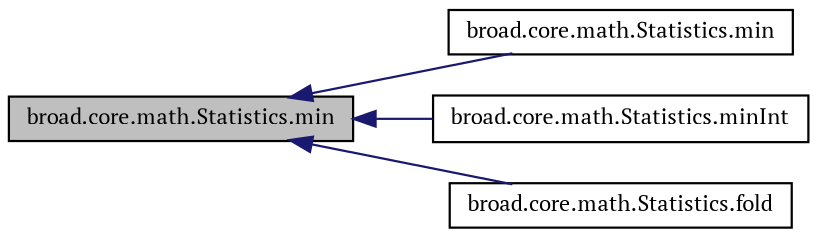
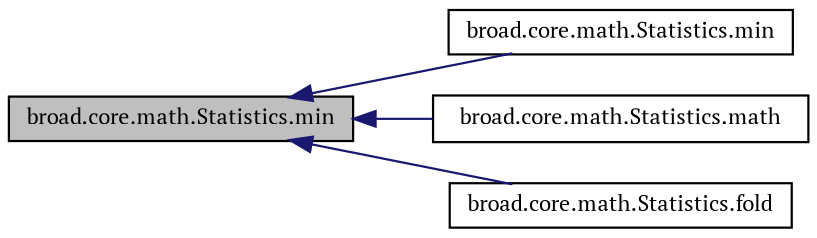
node "broad.core.math.Statistics.minInt": label "broad.core.math.Statistics.minInt" -> "broad.core.math.Statistics.math"
